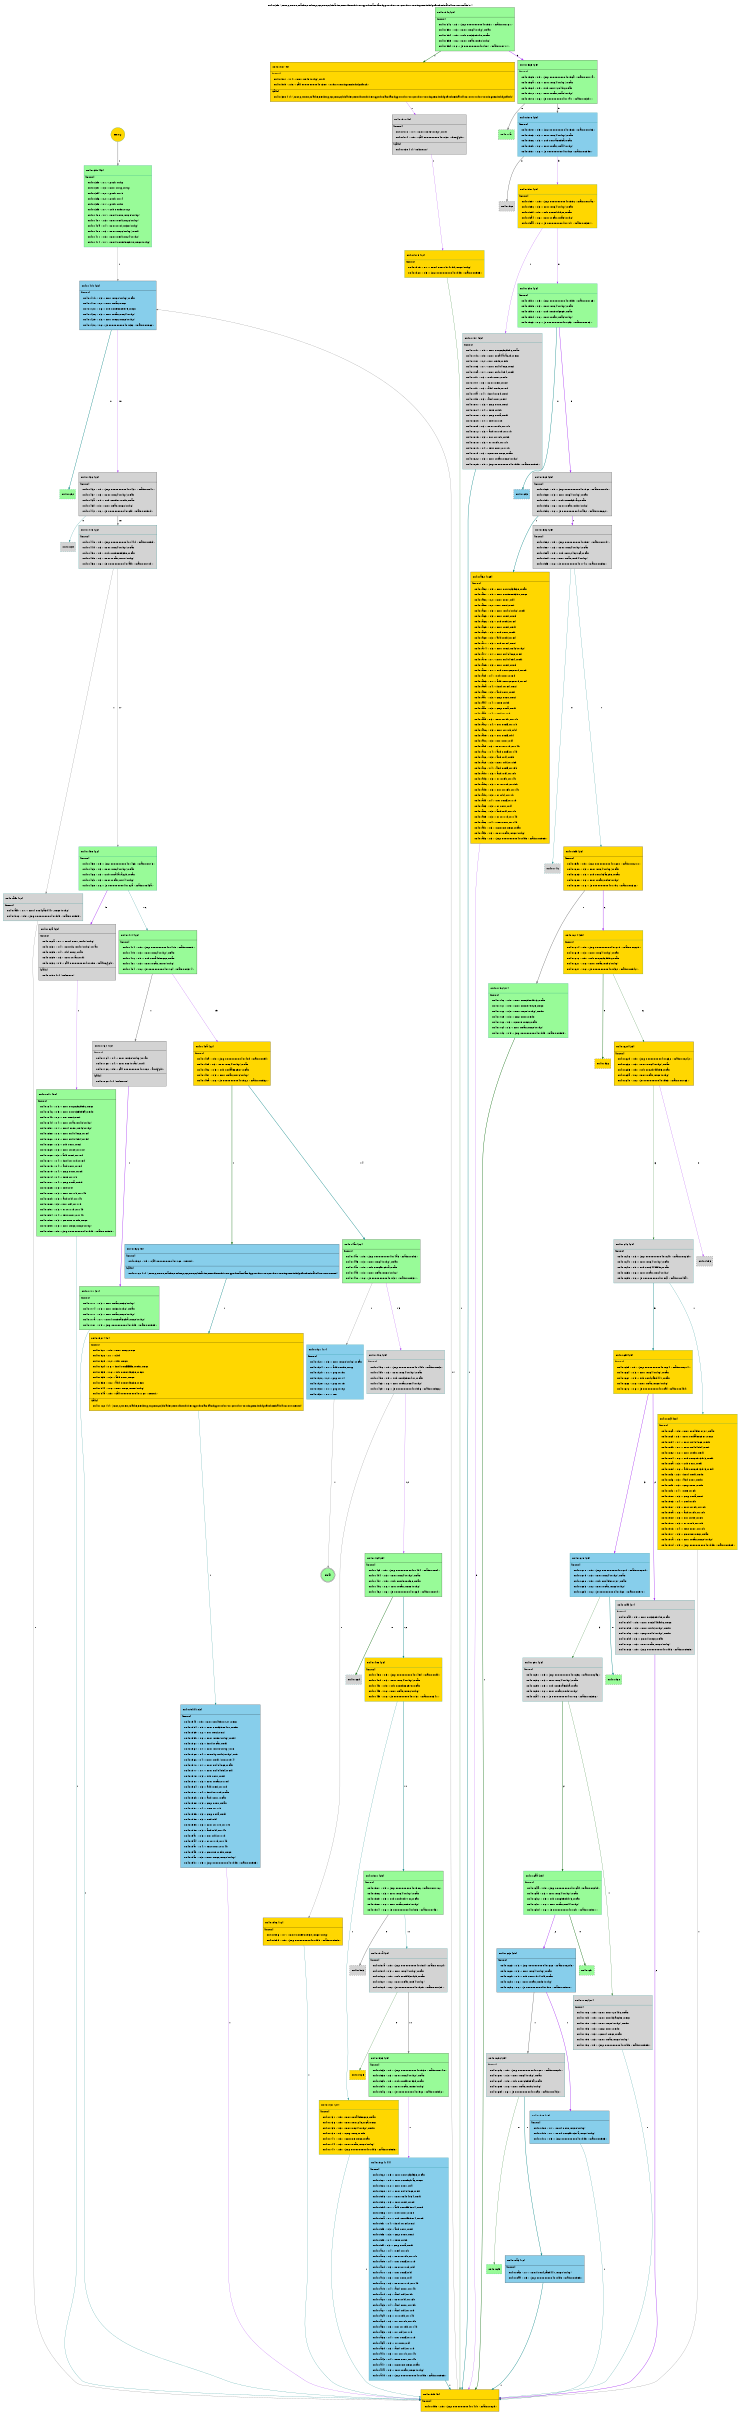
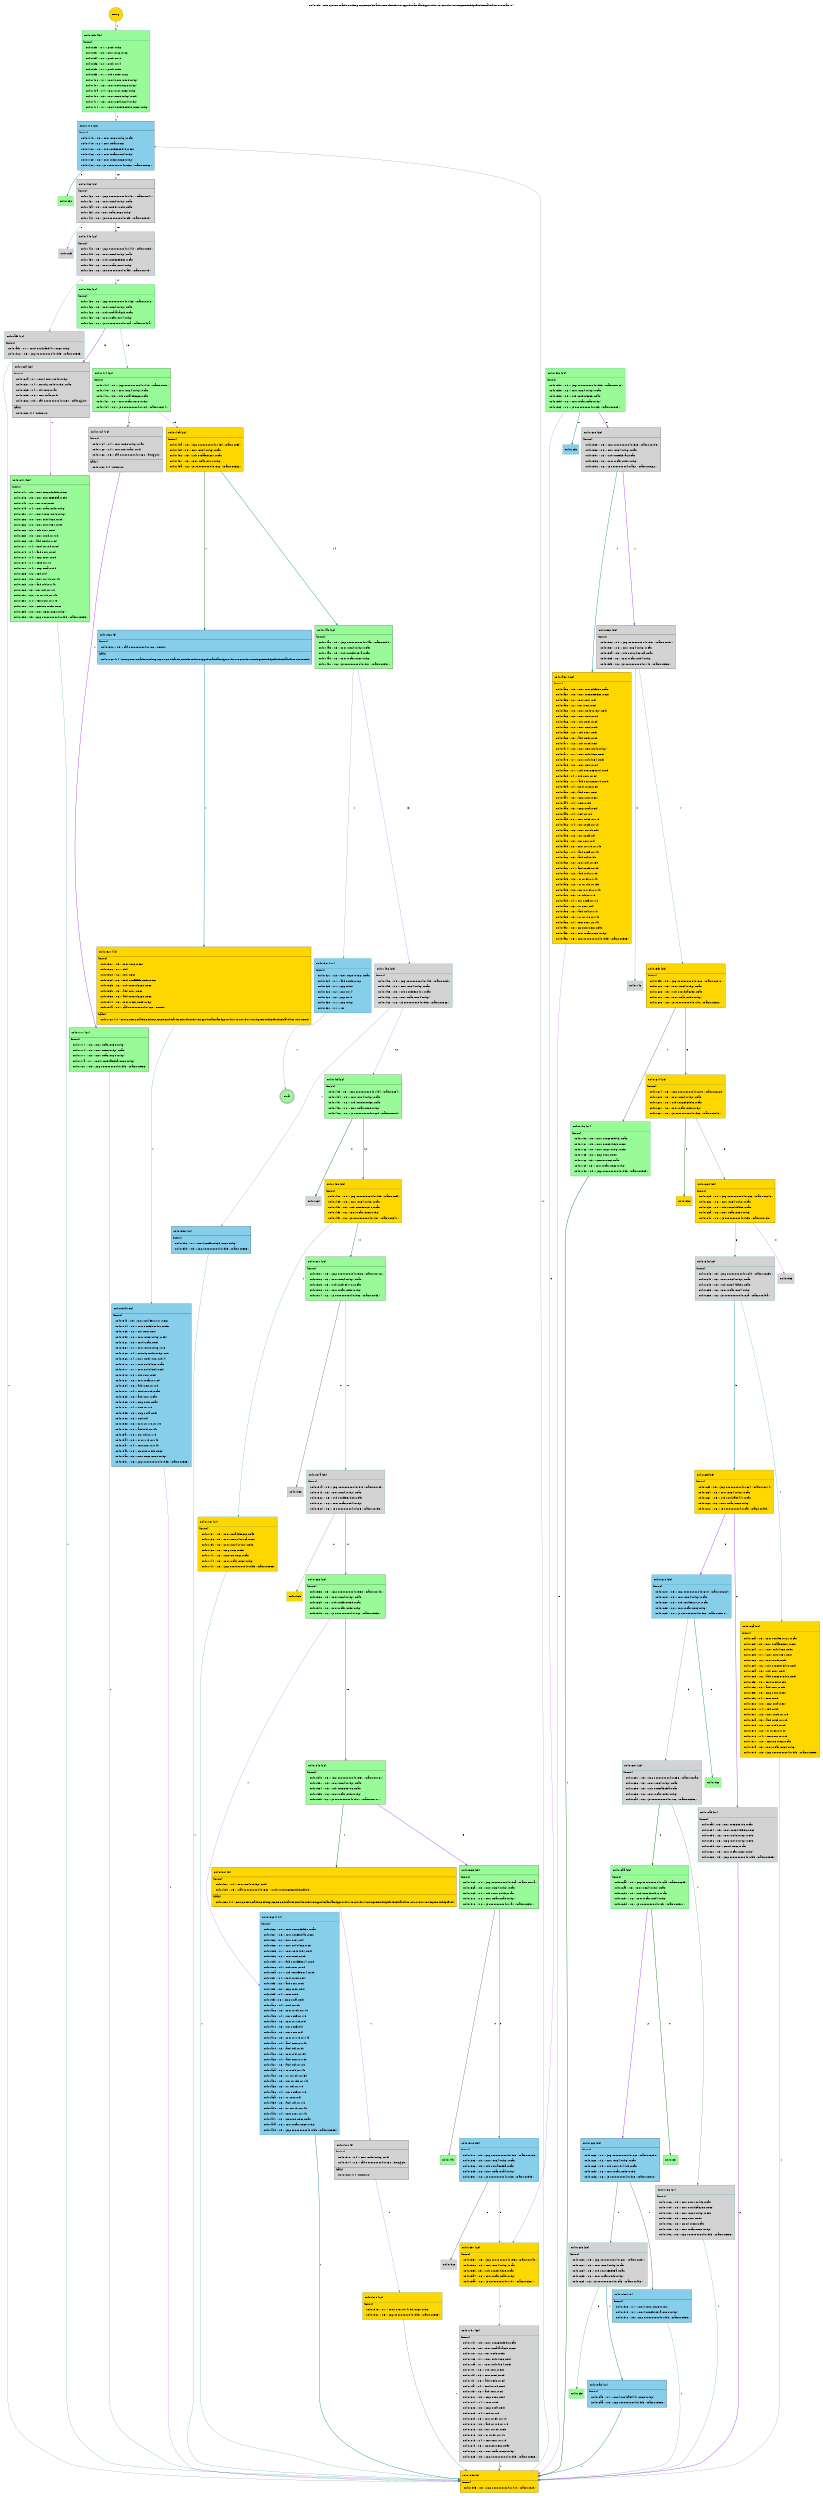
edge "0x401597 [25]" -> "0x4015b0 [25]": reversed
edge "0x401533 [25]" -> "0x40154c [25]": added, label "10"
node "0x4019b6 [12]": fillcolor gold -> skyblue
edge "0x4016c3 [25]" -> "0x401d0e [19]": color purple -> gray40
